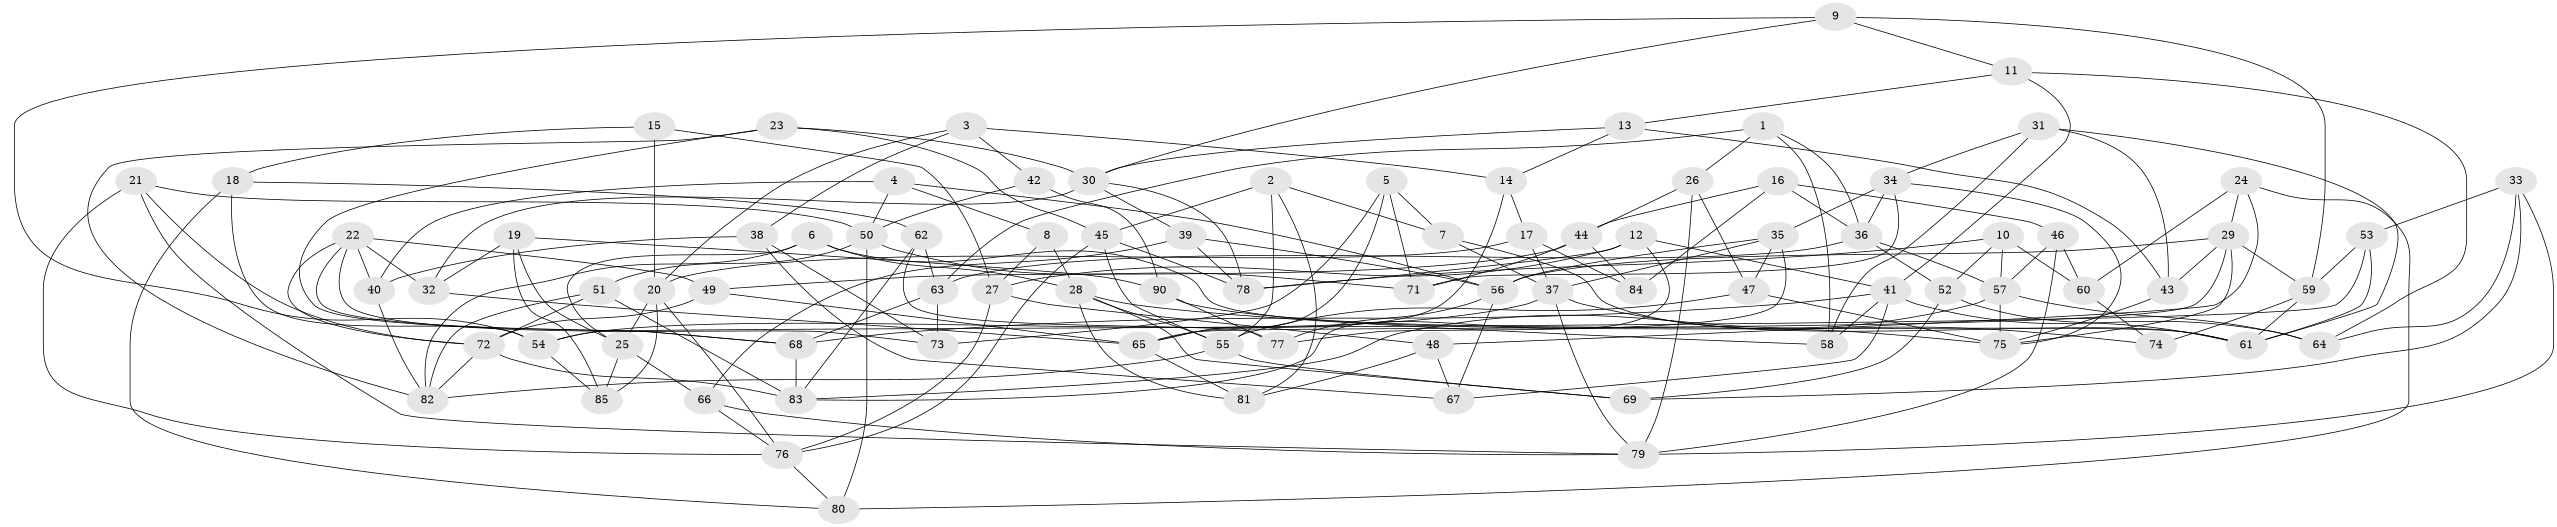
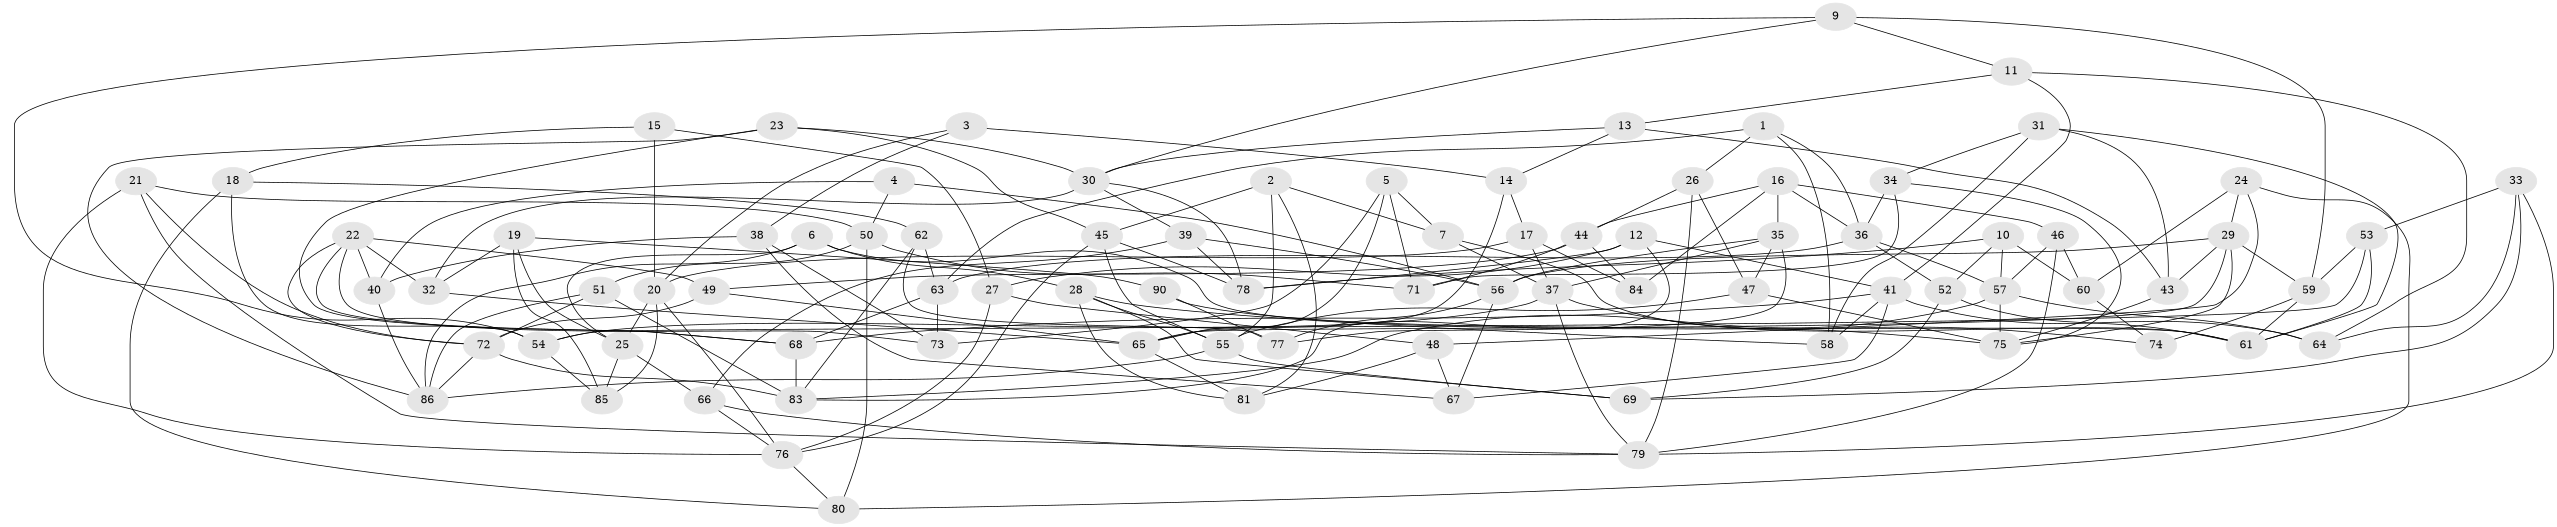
node "42": removed
edge "34" -- "35": now "16" -- "35"
node "8": removed
node "82": label "82" -> "86"
